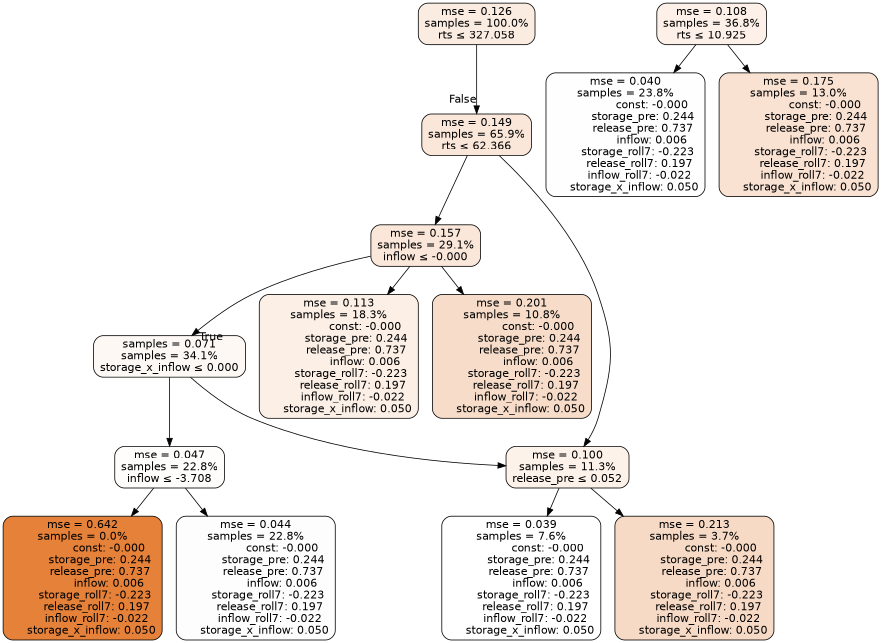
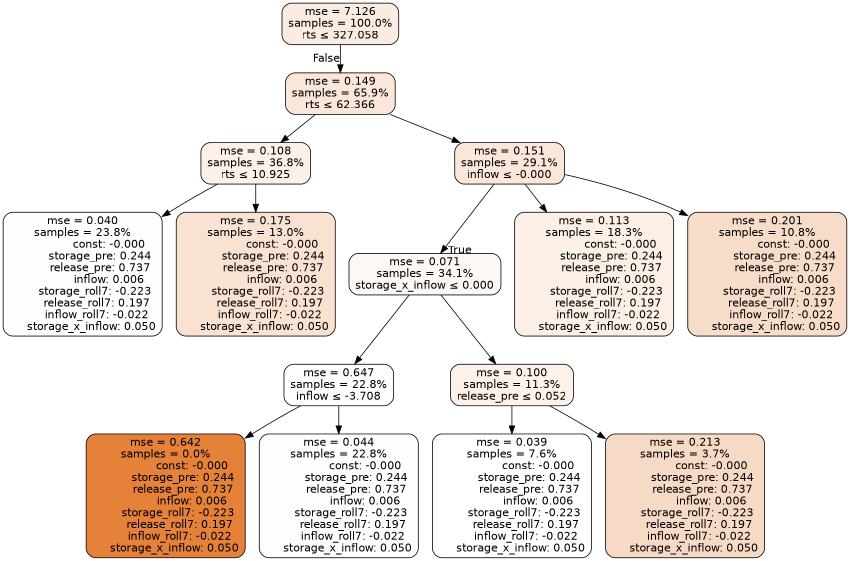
node "mse = 0.126 samples = 100.0% rts ≤ 327.058": label "mse = 0.126 samples = 100.0% rts ≤ 327.058" -> "mse = 7.126 samples = 100.0% rts ≤ 327.058"
node "mse = 0.157 samples = 29.1% inflow ≤ -0.000": label "mse = 0.157 samples = 29.1% inflow ≤ -0.000" -> "mse = 0.151 samples = 29.1% inflow ≤ -0.000"
edge "mse = 0.149 samples = 65.9% rts ≤ 62.366" -> "mse = 0.100 samples = 11.3% release_pre ≤ 0.052": now "mse = 0.149 samples = 65.9% rts ≤ 62.366" -> "mse = 0.108 samples = 36.8% rts ≤ 10.925"
node "samples = 0.071 samples = 34.1% storage_x_inflow ≤ 0.000": label "samples = 0.071 samples = 34.1% storage_x_inflow ≤ 0.000" -> "mse = 0.071 samples = 34.1% storage_x_inflow ≤ 0.000"
node "mse = 0.047 samples = 22.8% inflow ≤ -3.708": label "mse = 0.047 samples = 22.8% inflow ≤ -3.708" -> "mse = 0.647 samples = 22.8% inflow ≤ -3.708"
